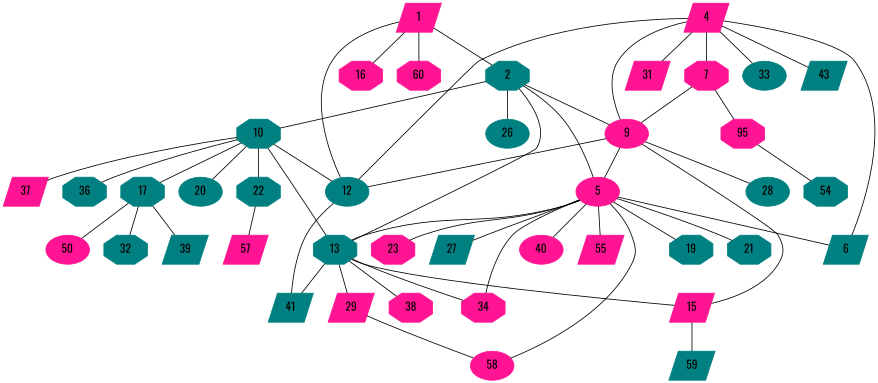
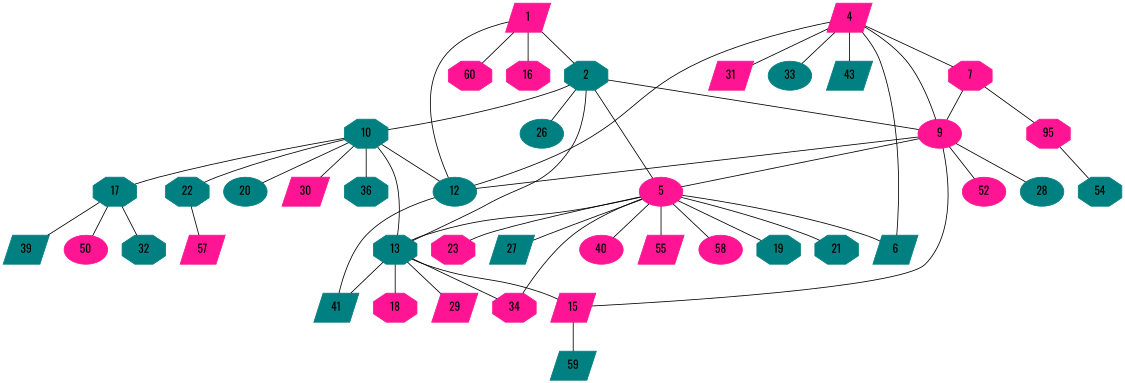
node "37": label "37" -> "30"
node "52": added
node "38": label "38" -> "18"
edge "29" -- "58": removed
